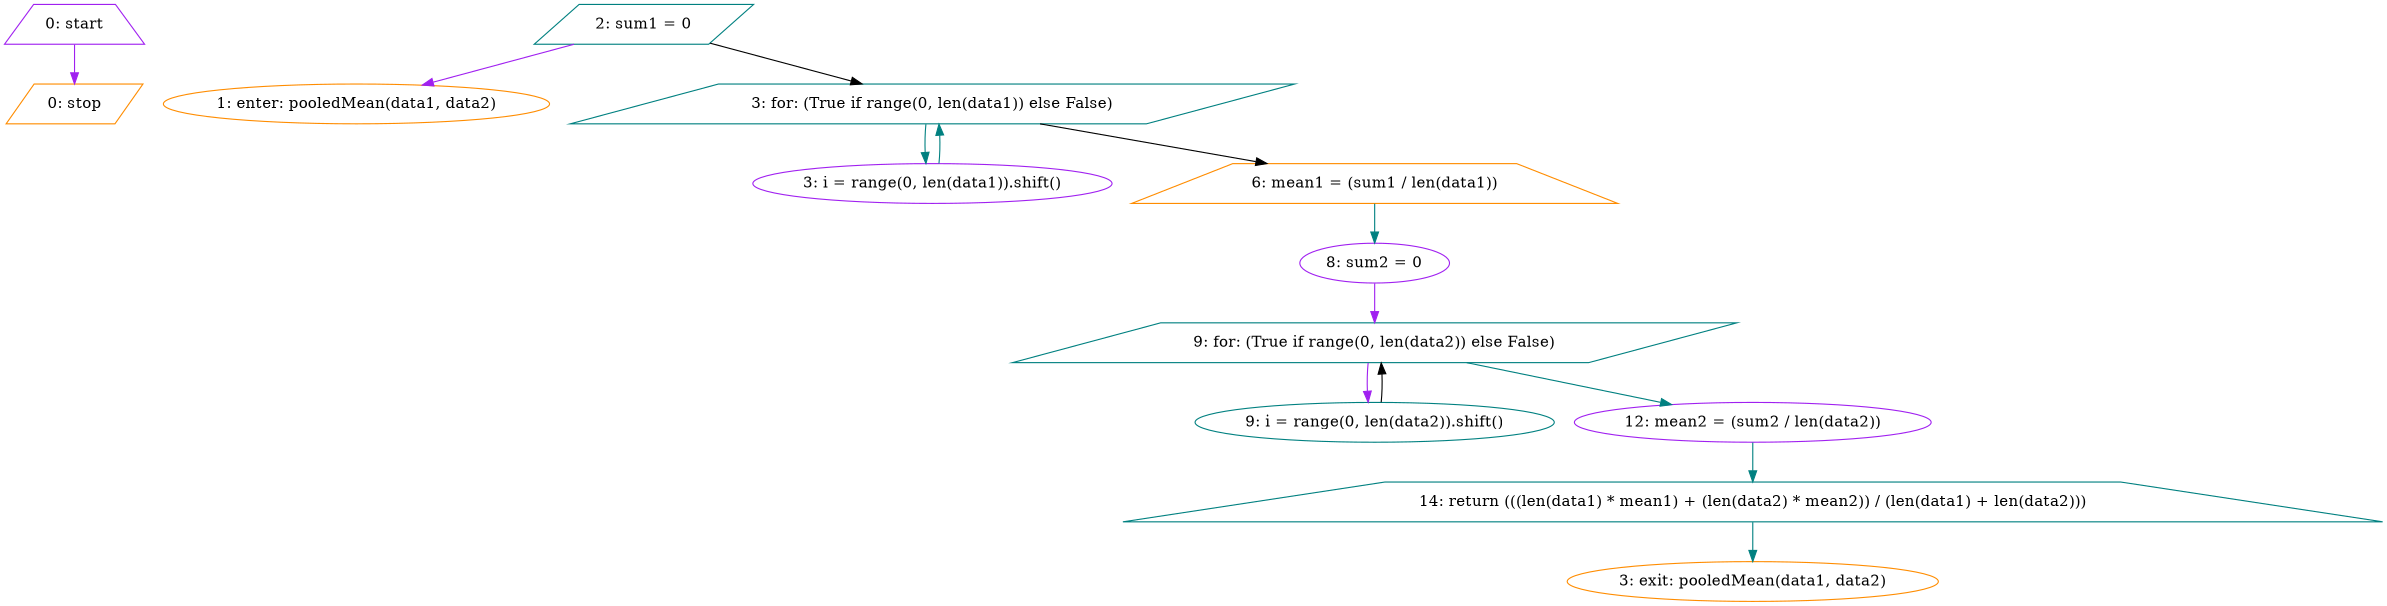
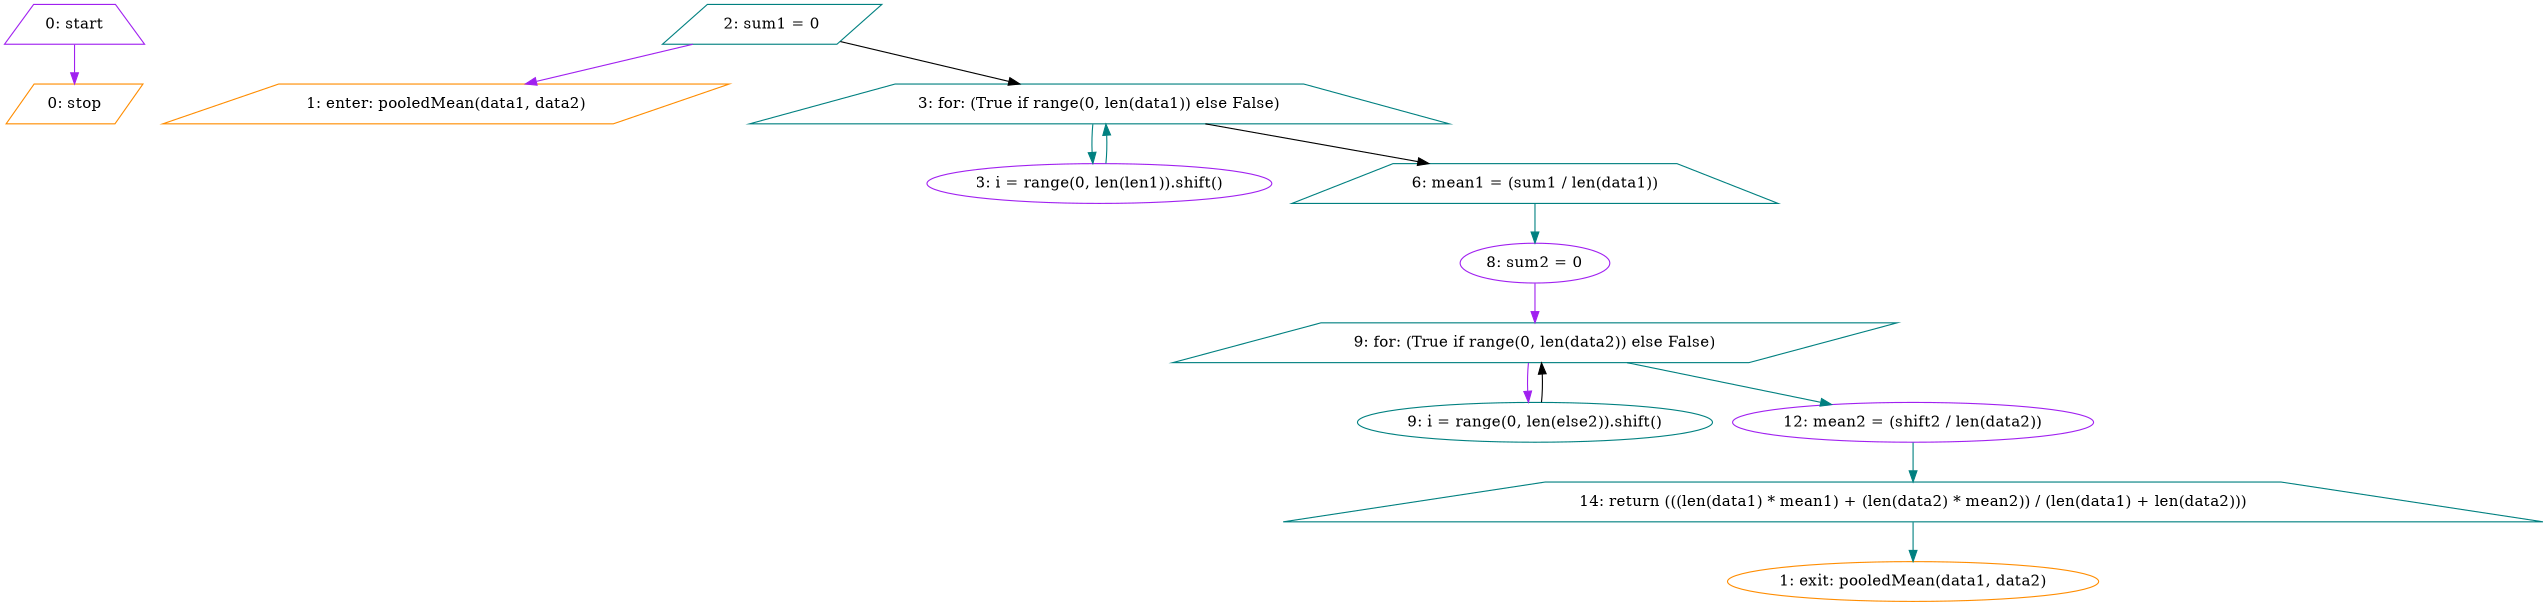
node "1: enter: pooledMean(data1, data2)": shape ellipse -> parallelogram
node "3: for: (True if range(0, len(data1)) else False)": shape parallelogram -> trapezium
node "3: i = range(0, len(data1)).shift()": label "3: i = range(0, len(data1)).shift()" -> "3: i = range(0, len(len1)).shift()"
node "6: mean1 = (sum1 / len(data1))": color darkorange -> teal
node "9: i = range(0, len(data2)).shift()": label "9: i = range(0, len(data2)).shift()" -> "9: i = range(0, len(else2)).shift()"
node "12: mean2 = (sum2 / len(data2))": label "12: mean2 = (sum2 / len(data2))" -> "12: mean2 = (shift2 / len(data2))"
node "3: exit: pooledMean(data1, data2)": label "3: exit: pooledMean(data1, data2)" -> "1: exit: pooledMean(data1, data2)"
